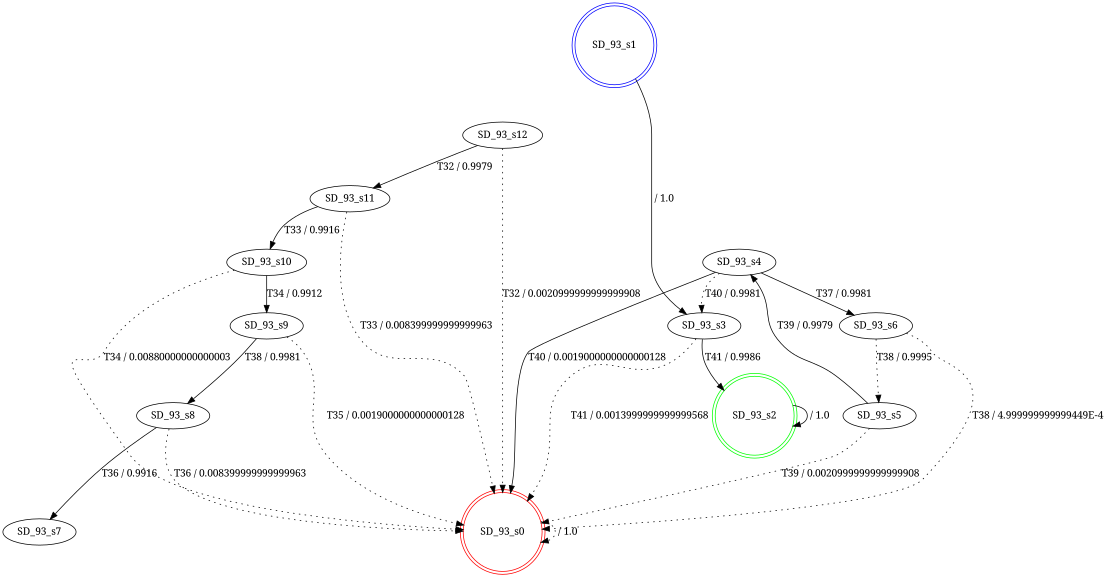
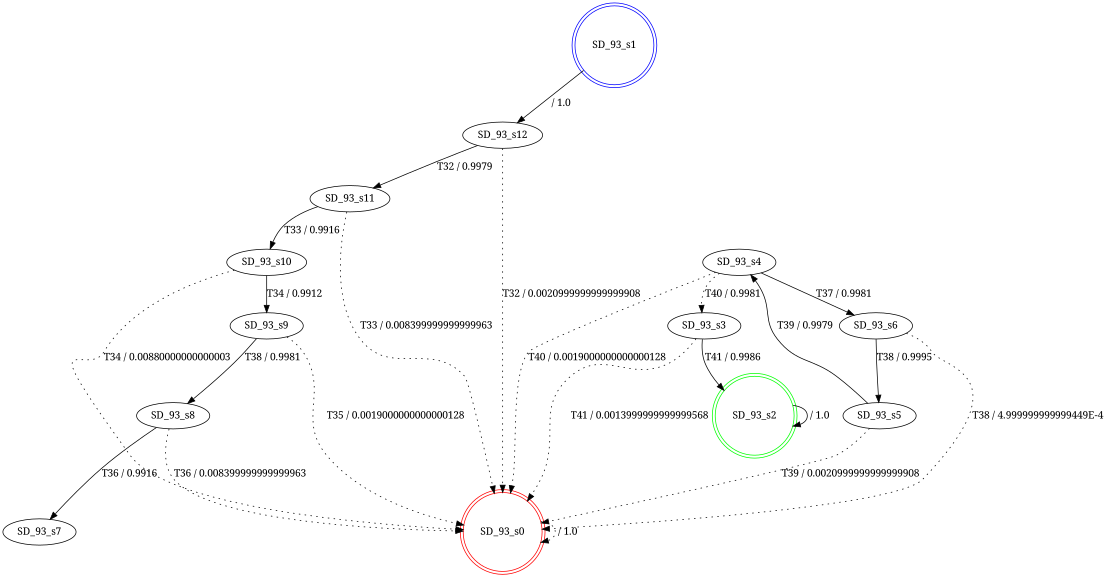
edge "SD_93_s1" -> "SD_93_s3": now "SD_93_s1" -> "SD_93_s12"
edge "SD_93_s4" -> "SD_93_s0": style solid -> dotted
edge "SD_93_s6" -> "SD_93_s5": style dotted -> solid
